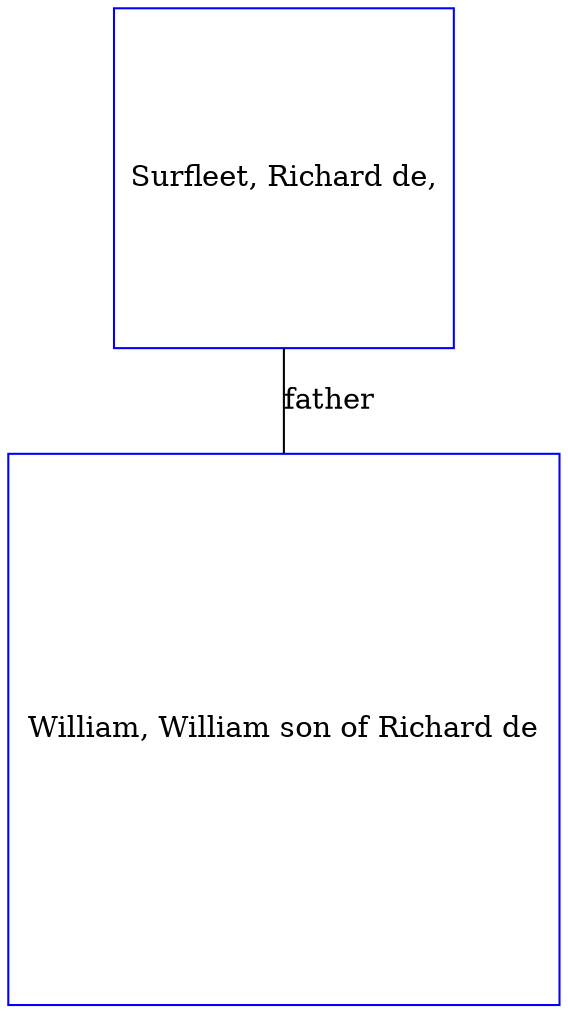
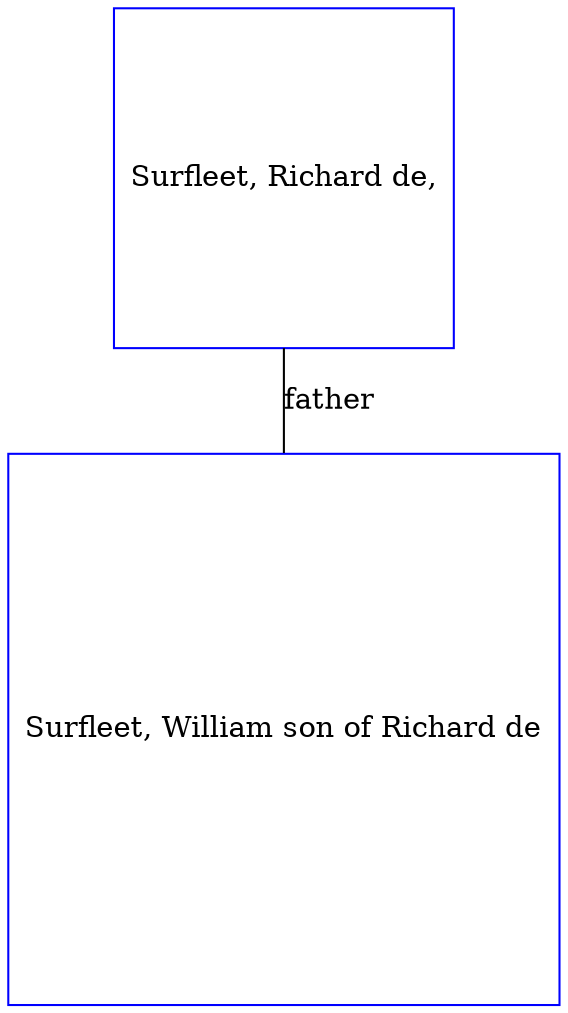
node "William, William son of Richard de": label "William, William son of Richard de" -> "Surfleet, William son of Richard de"
